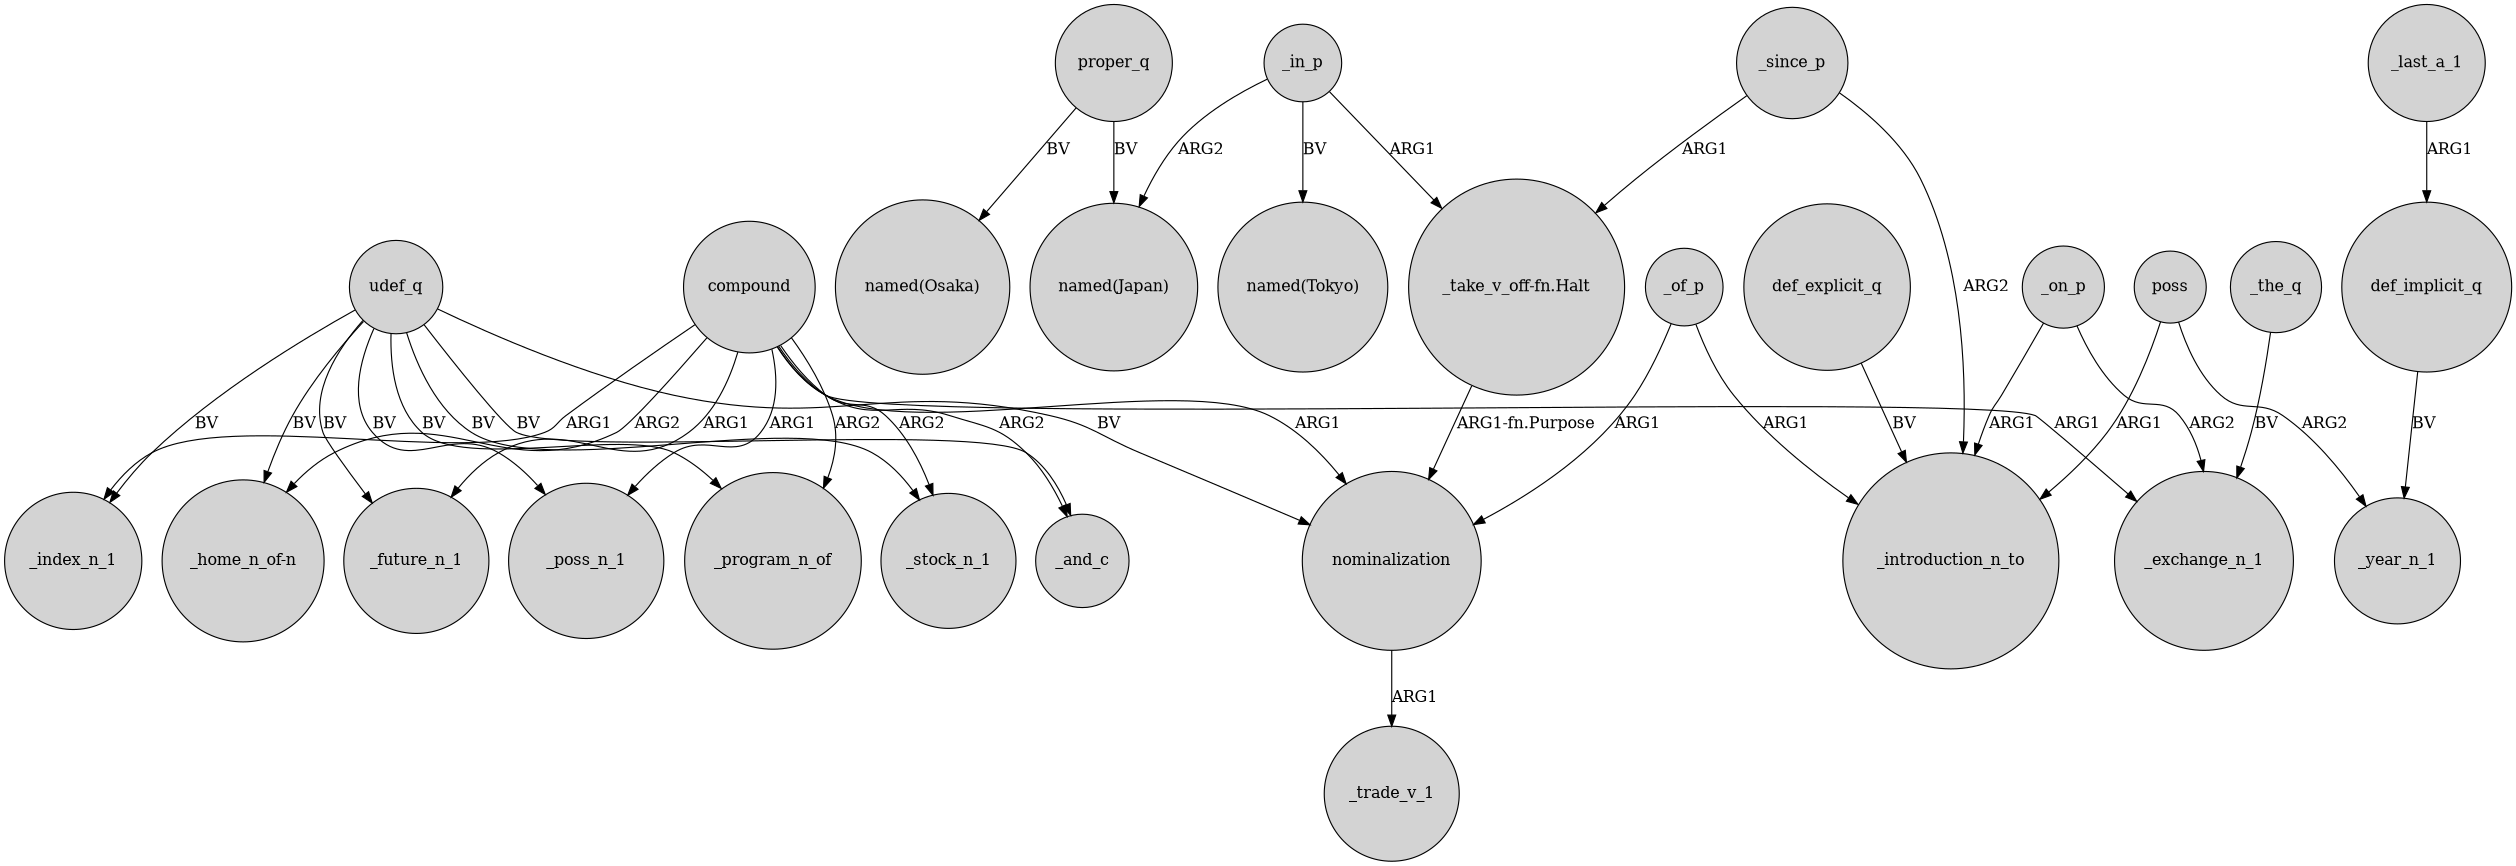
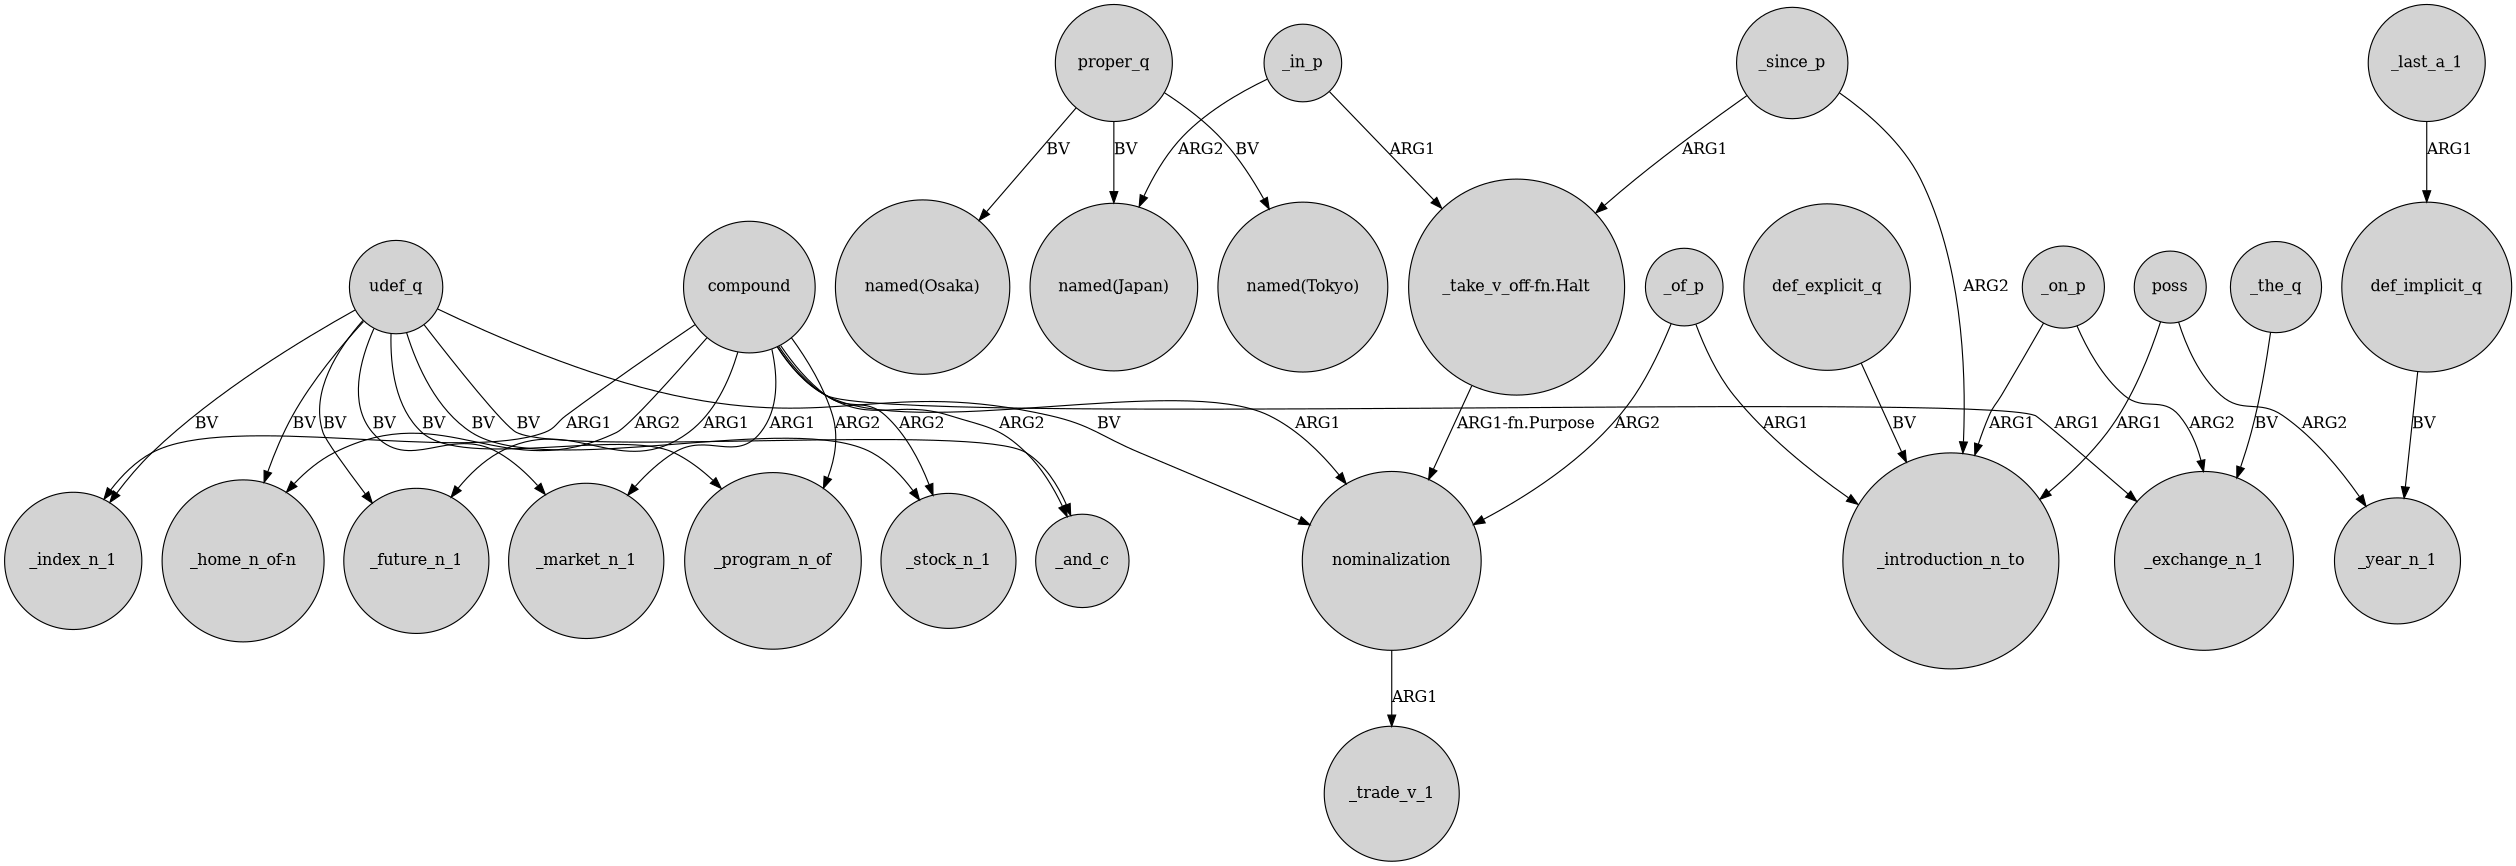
edge "_in_p" -> "named(Tokyo)": now "proper_q" -> "named(Tokyo)"
edge "_of_p" -> "nominalization": label "ARG1" -> "ARG2"
node "_poss_n_1": label "_poss_n_1" -> "_market_n_1"
